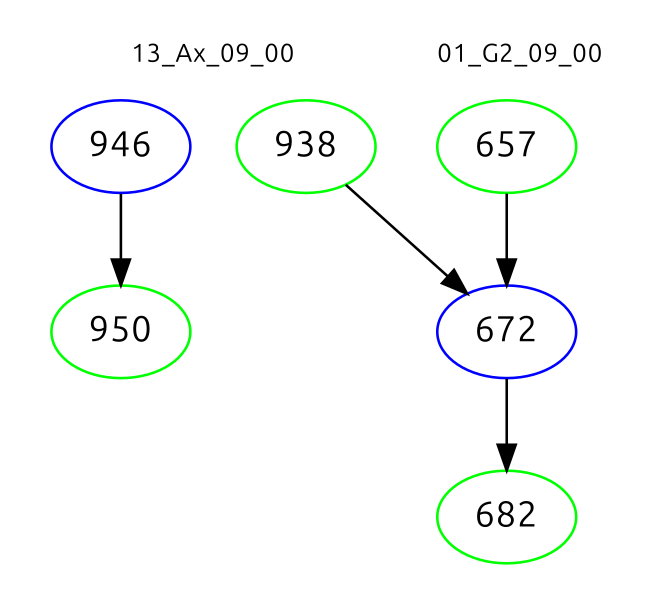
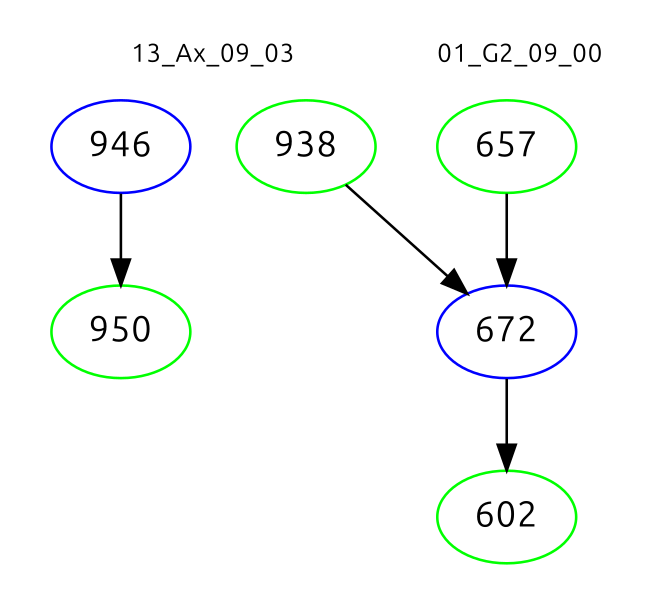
cluster "13_Ax_09_00": label "13_Ax_09_00" -> "13_Ax_09_03"
node "682": label "682" -> "602"
